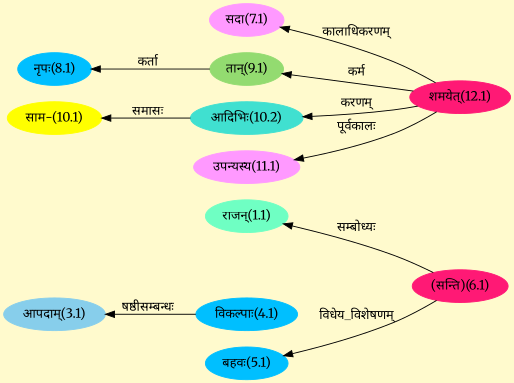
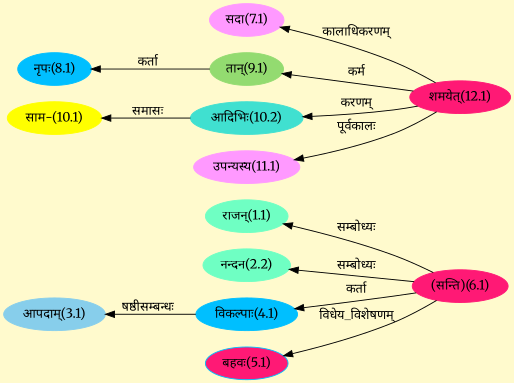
node "नन्दन(2.2)": added
edge "(सन्ति)(6.1)" -> "विकल्पाः(4.1)": added, label "कर्ता"
node "बहवः(5.1)": fillcolor #00bfff -> #ff1975
